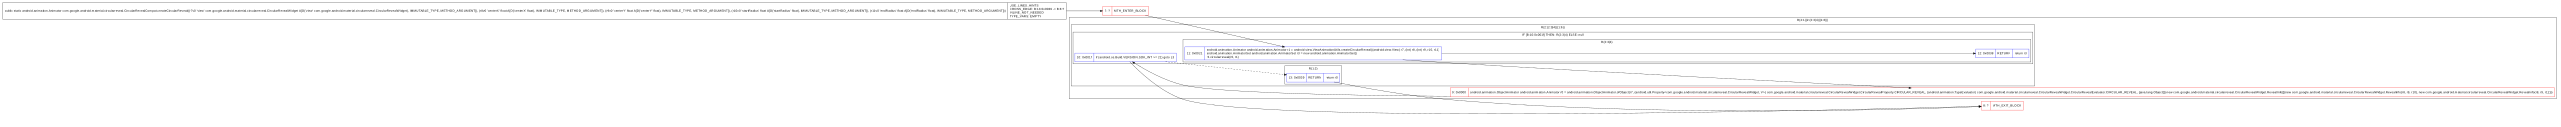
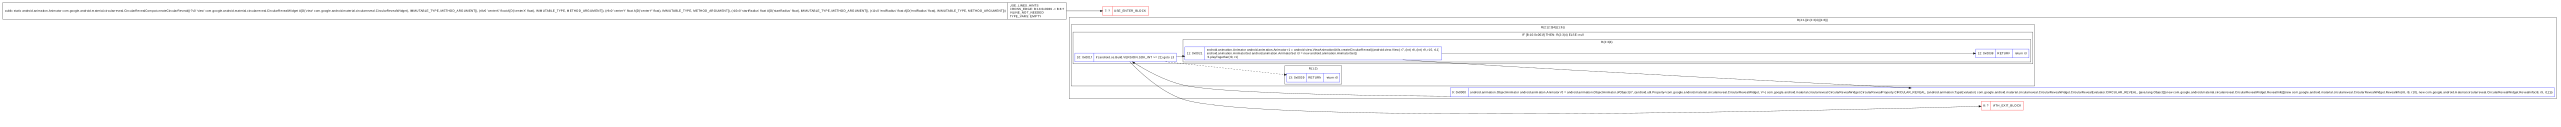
node "7: ?": text "MTH_ENTER_BLOCK" -> "USE_ENTER_BLOCK"
edge "7: ?" -> "11: 0x0021": now "10: 0x001f" -> "11: 0x0021"
node "11: 0x0021": text "r3.circularreveal(r0, r1)" -> "r3.playTogether(r0, r1)"
node "9: 0x0000": color red -> blue
edge "13: 0x0039" -> "8: ?": removed
